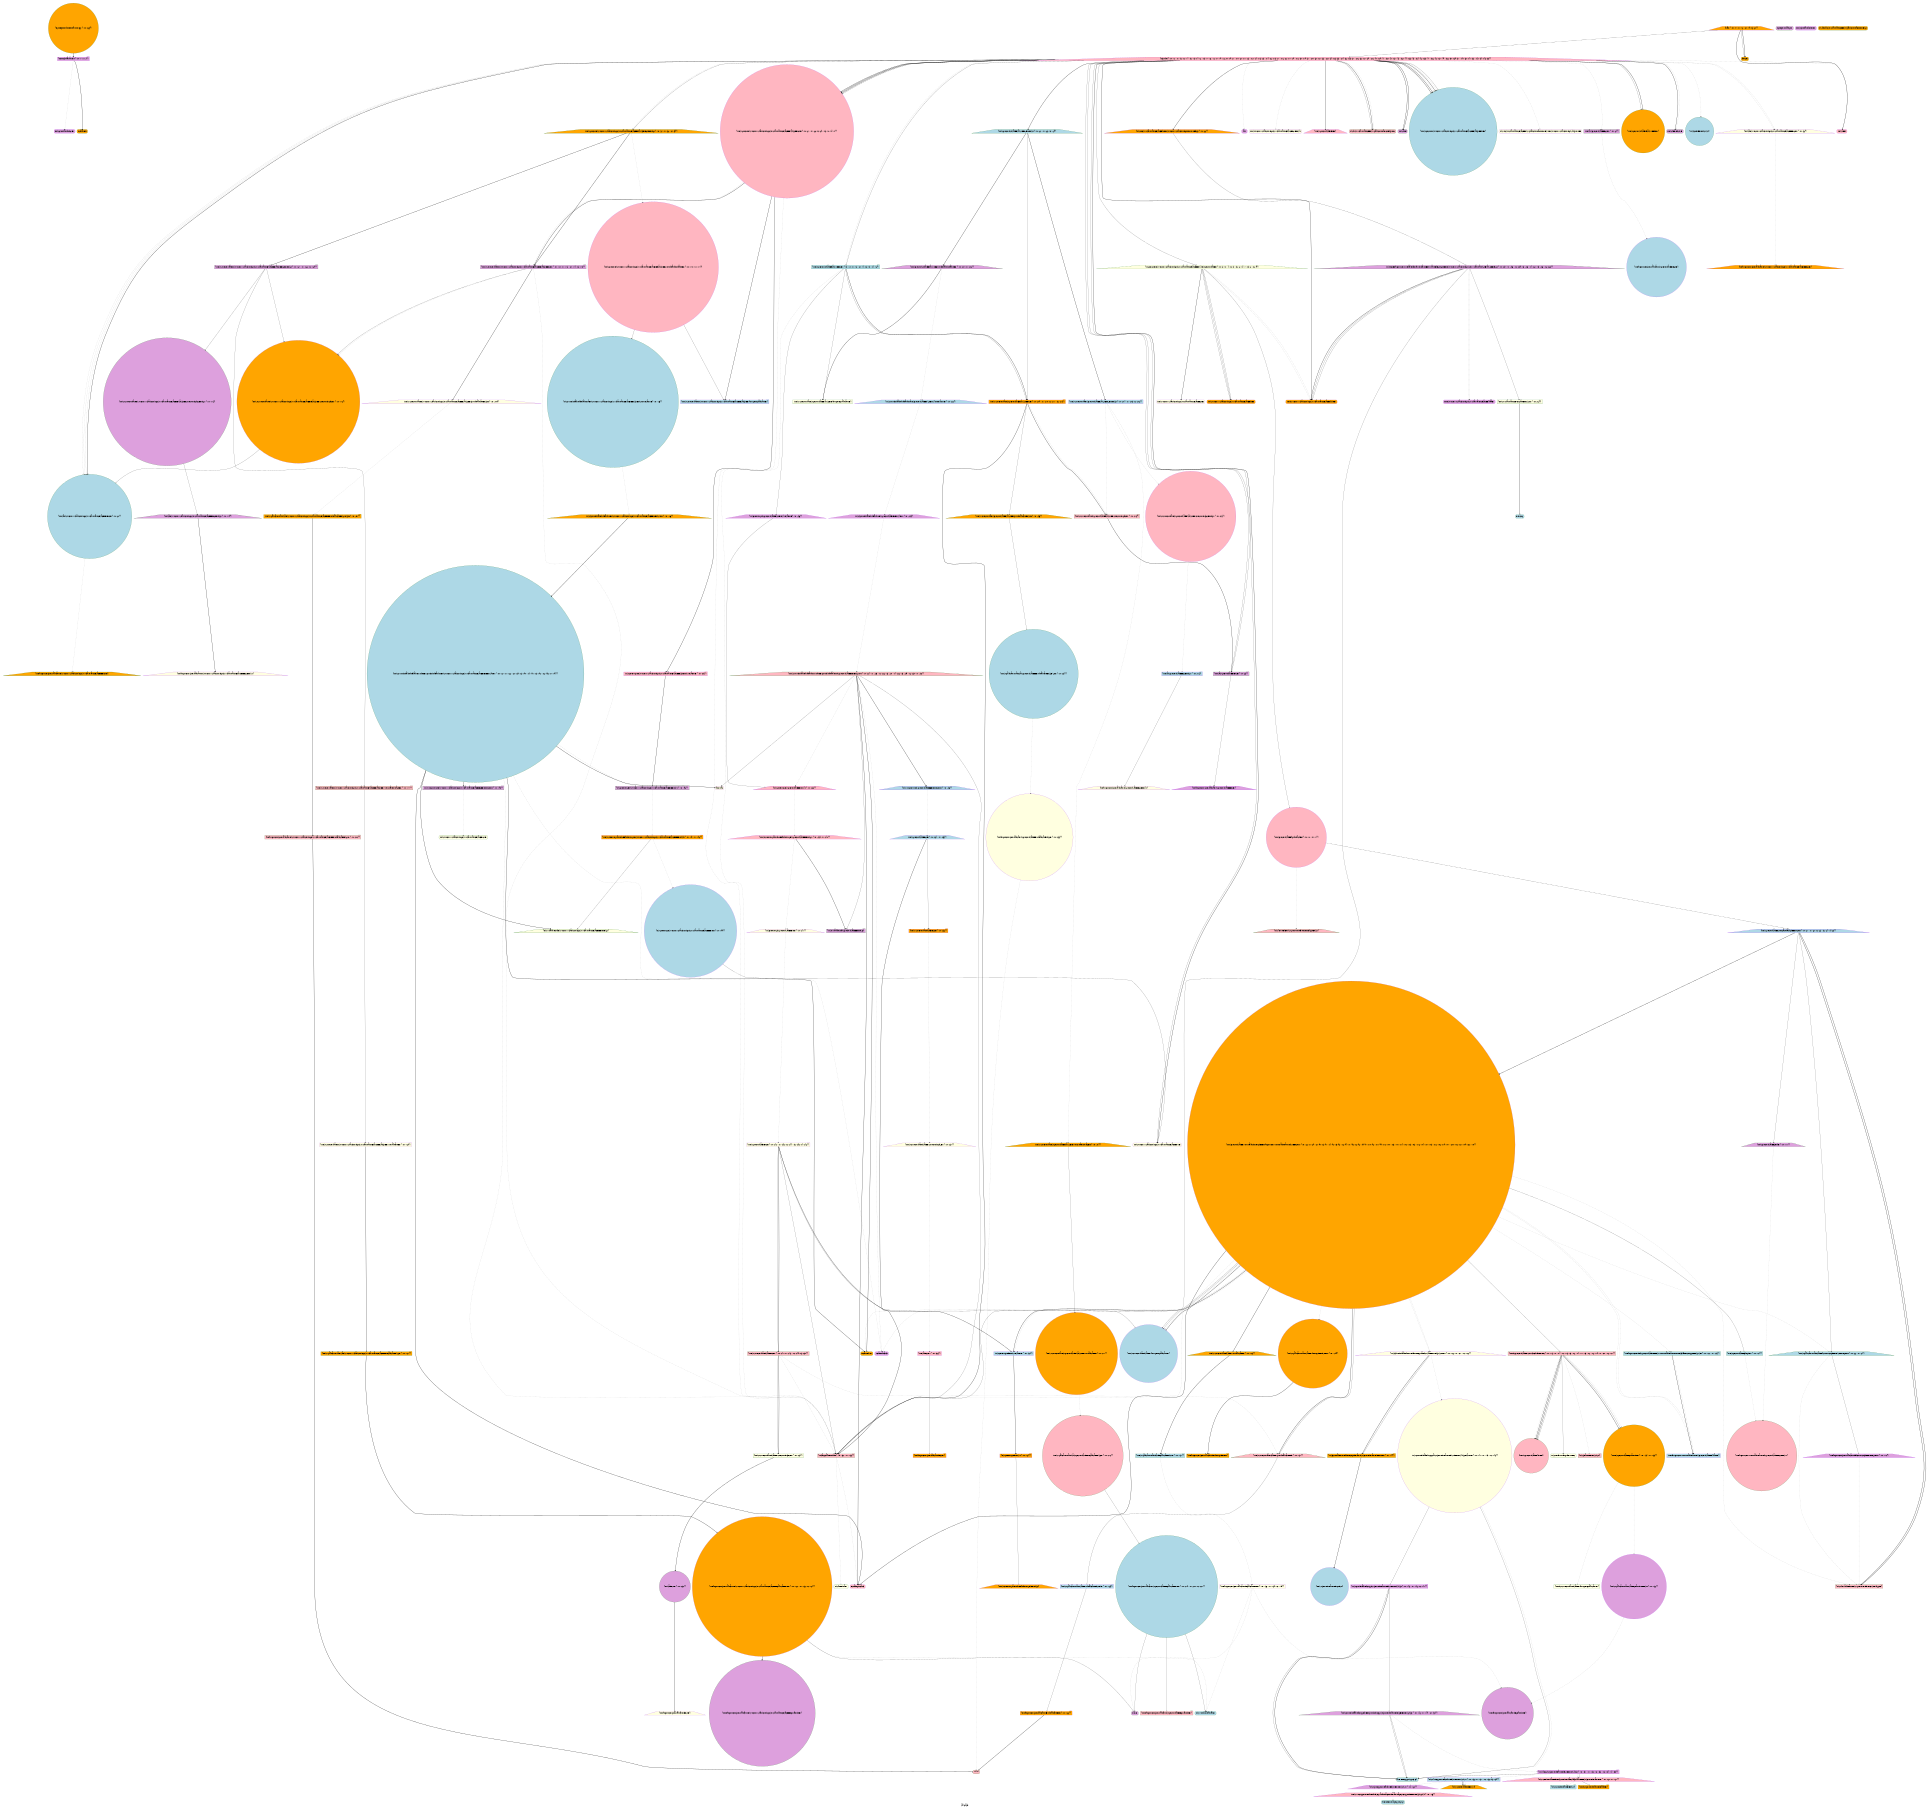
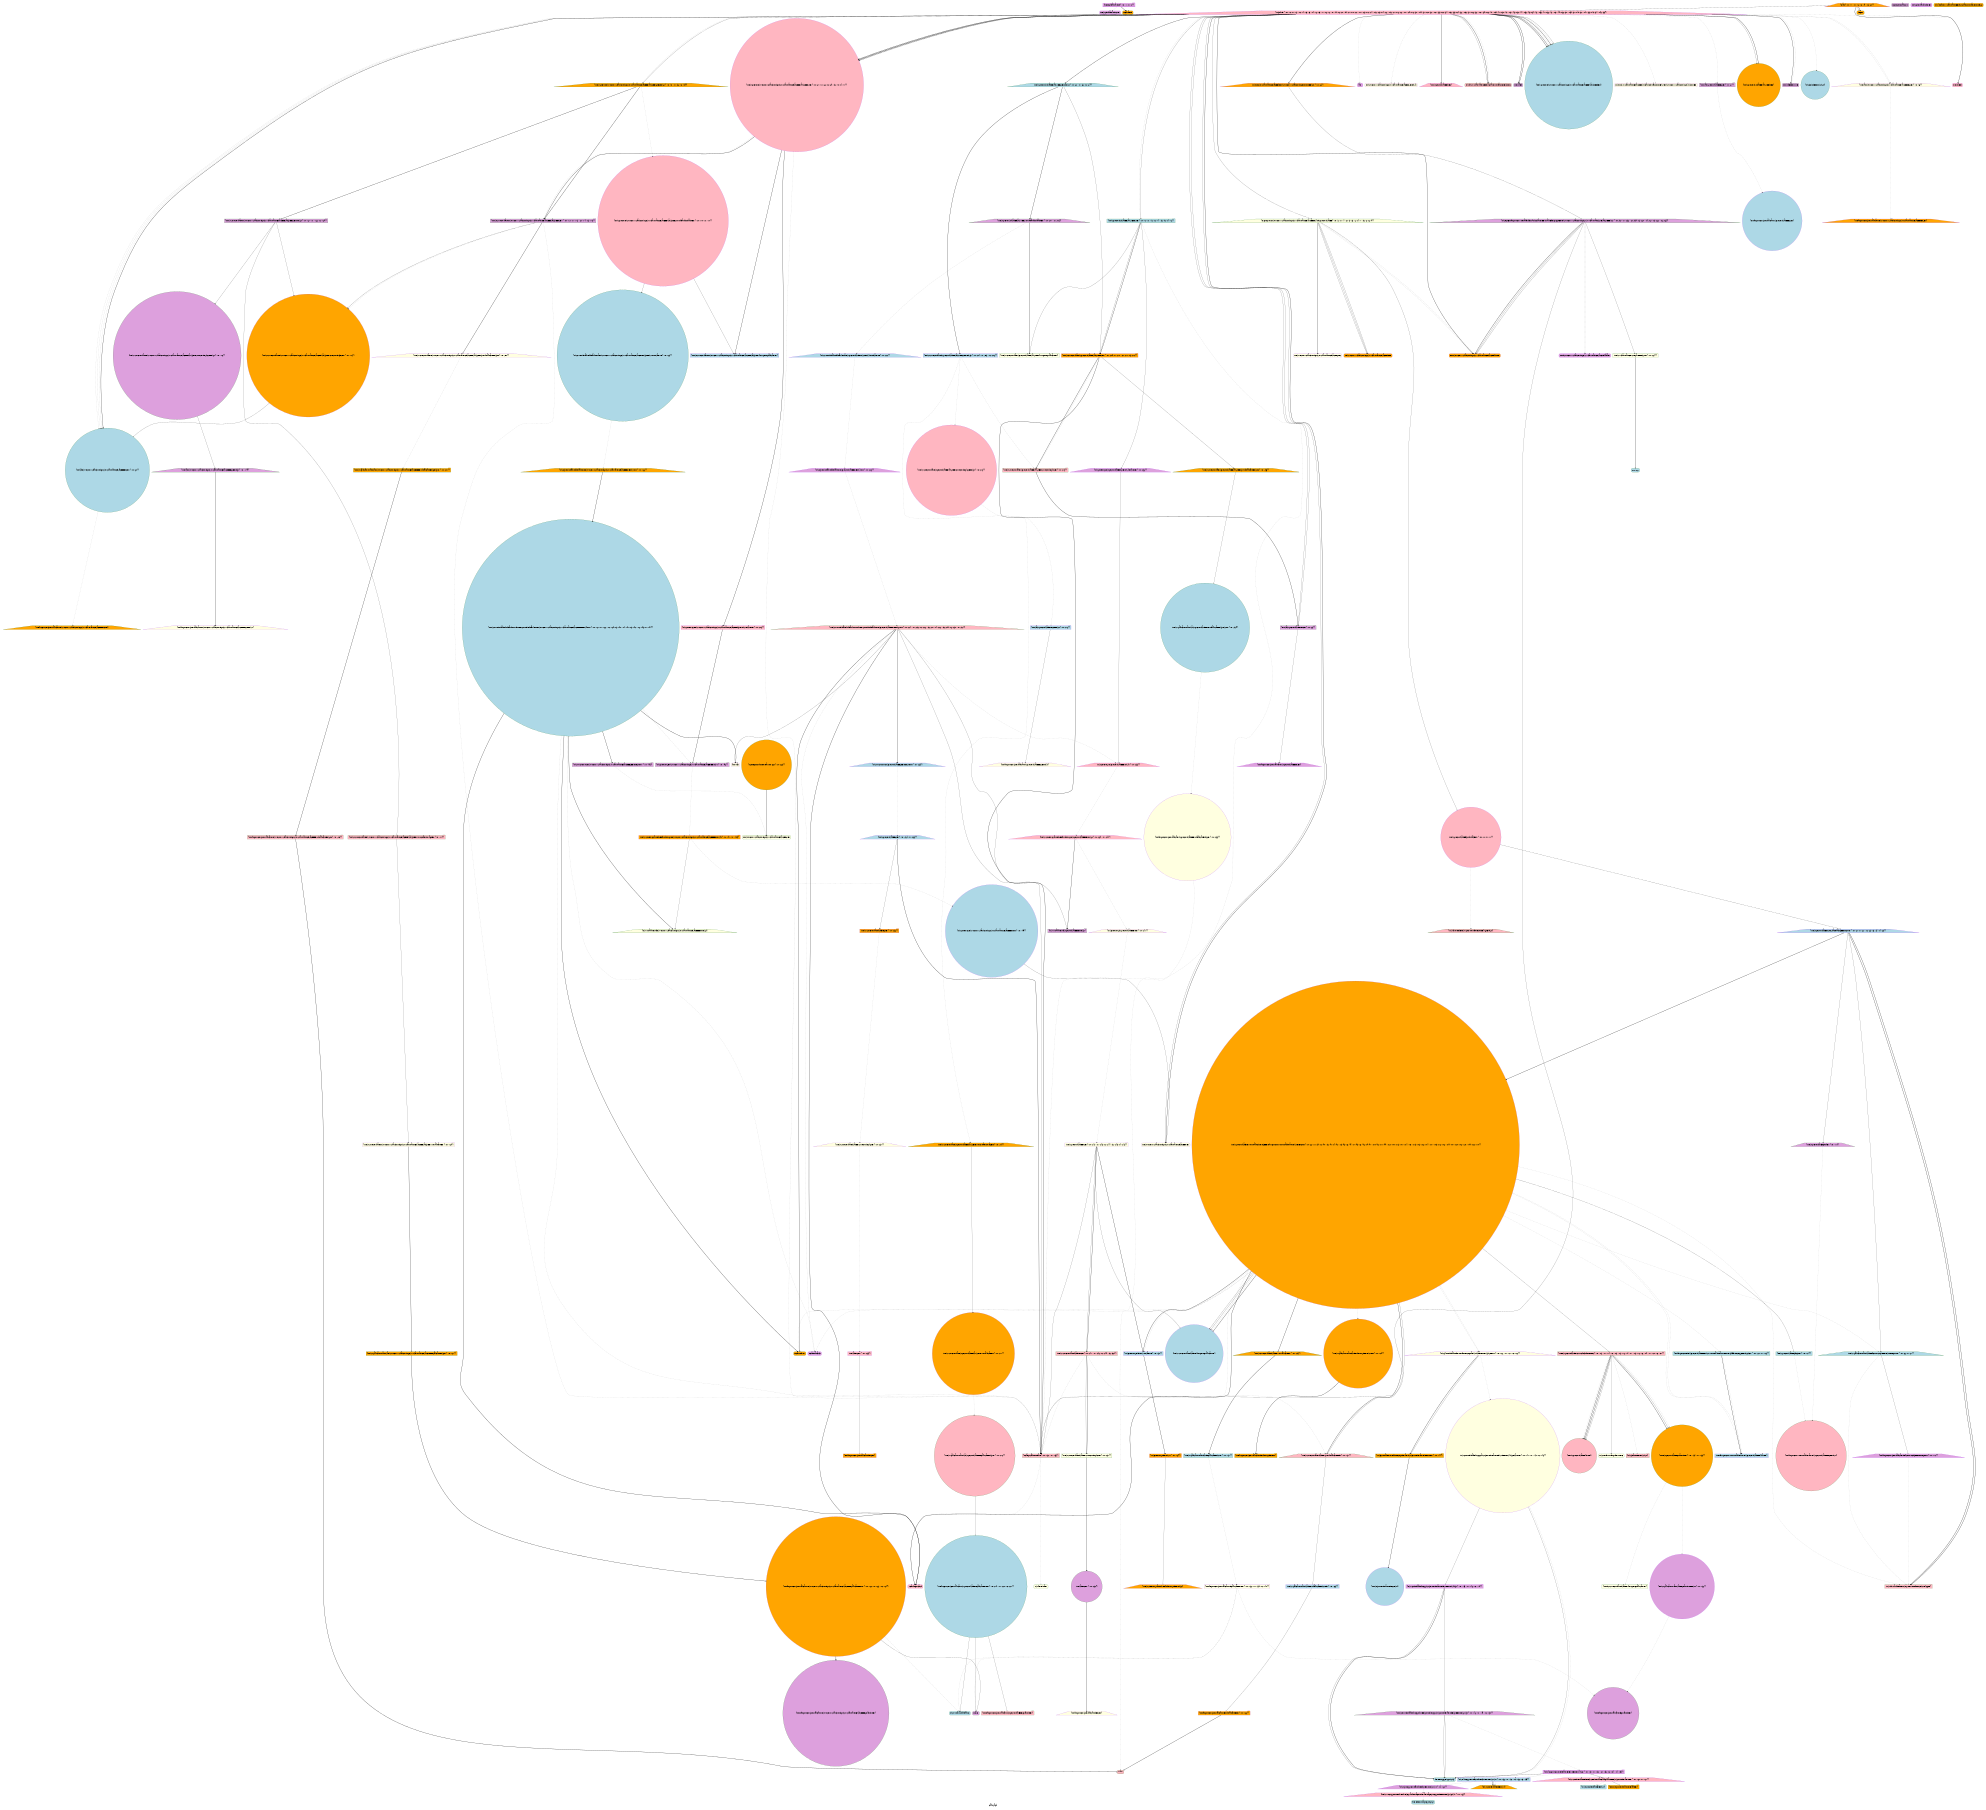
edge "{_GLOBAL__sub_I_Nerevar_0_0.cpp|{<s0>265}}" -> "{__cxx_global_var_init|{<s0>1|<s1>2}}": now "{_GLOBAL__sub_I_Nerevar_0_0.cpp|{<s0>265}}" -> "_ZNSt7__cxx1112basic_stringIcSt11char_traitsIcESaIcEEC1Ev"
